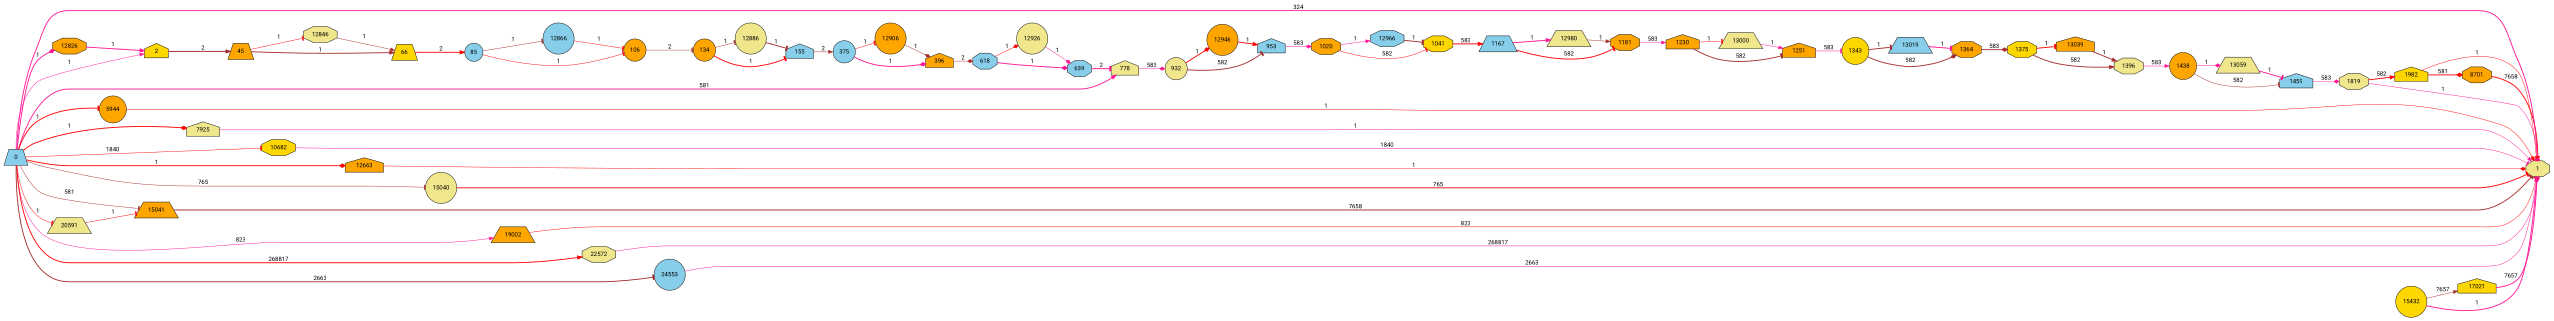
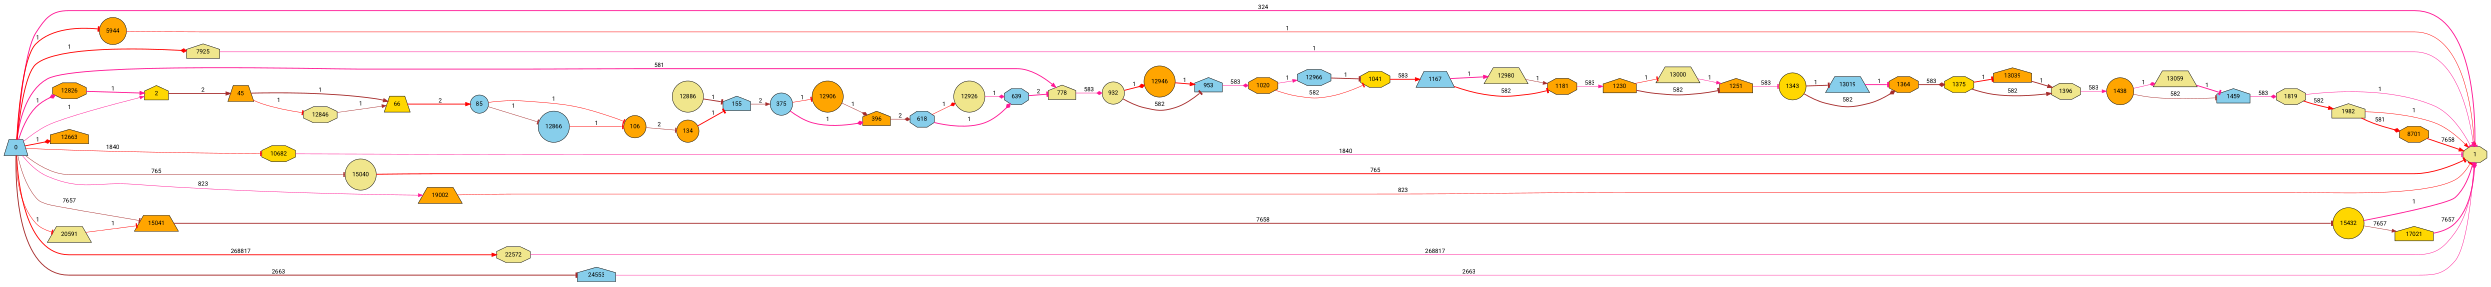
edge "134" -> "12886": removed, label "1"
node "1982": fillcolor gold -> khaki
edge "12663" -> "1": removed, label "1"
edge "0" -> "15041": label "581" -> "7657"
edge "15041" -> "1": now "15041" -> "15432"
node "24553": shape circle -> house
